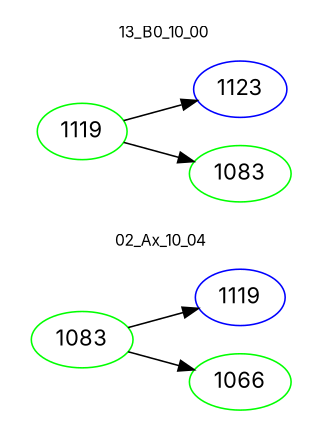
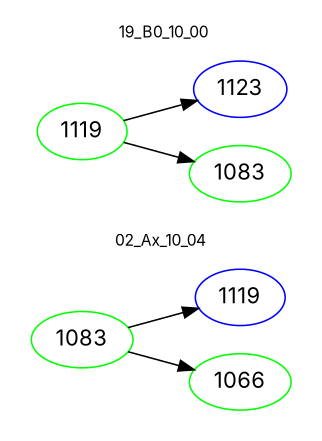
cluster "13_B0_10_00": label "13_B0_10_00" -> "19_B0_10_00"
